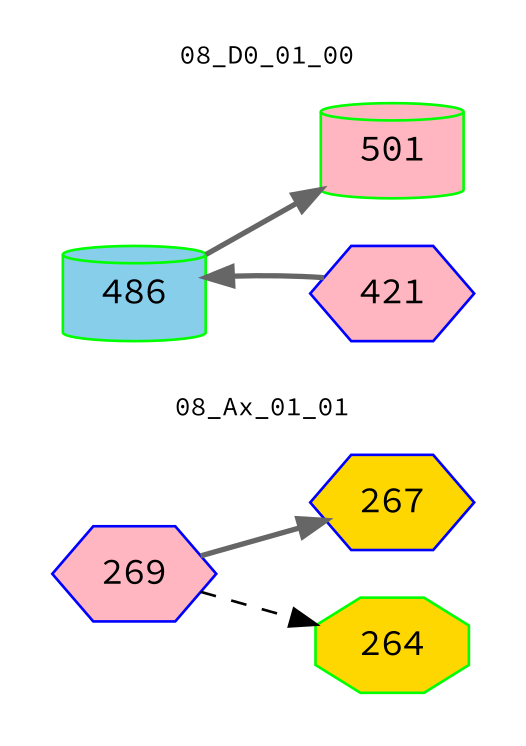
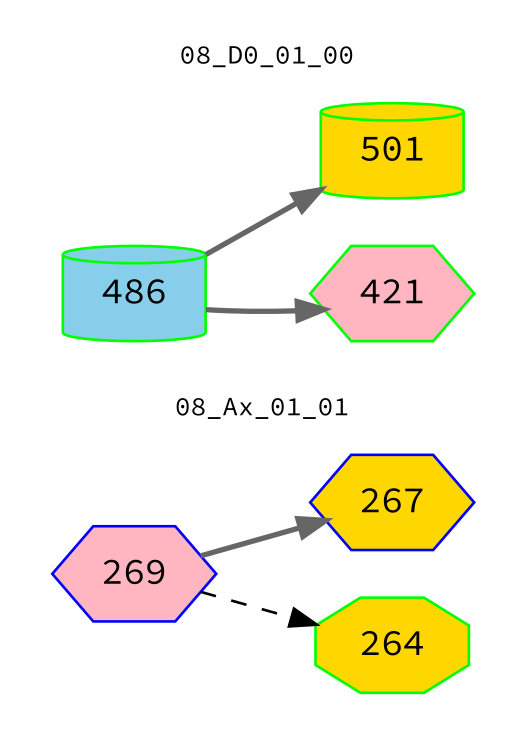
node "501": fillcolor lightpink -> gold
edge "421" -> "486": reversed
node "421": color blue -> green
